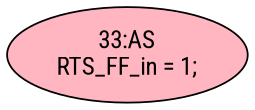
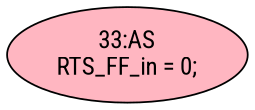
node "33:AS RTS_FF_in = 1;": label "33:AS RTS_FF_in = 1;" -> "33:AS RTS_FF_in = 0;"
